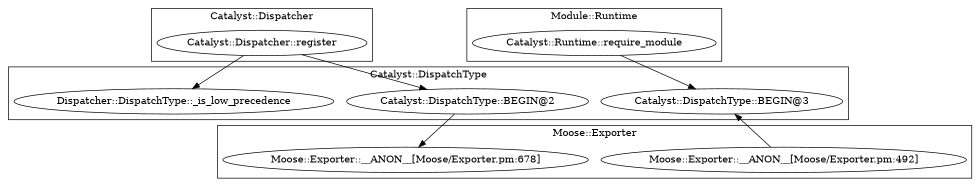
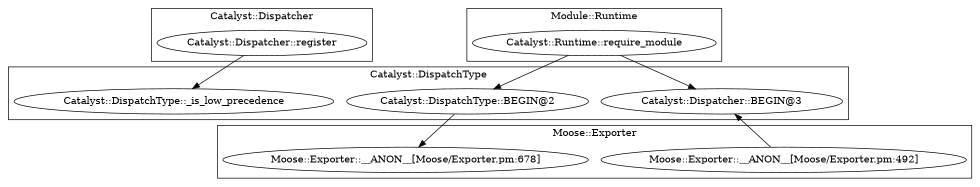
edge "Catalyst::Dispatcher::register" -> "Catalyst::DispatchType::BEGIN@2": now "Catalyst::Runtime::require_module" -> "Catalyst::DispatchType::BEGIN@2"
node "Dispatcher::DispatchType::_is_low_precedence": label "Dispatcher::DispatchType::_is_low_precedence" -> "Catalyst::DispatchType::_is_low_precedence"
node "Catalyst::DispatchType::BEGIN@3": label "Catalyst::DispatchType::BEGIN@3" -> "Catalyst::Dispatcher::BEGIN@3"
